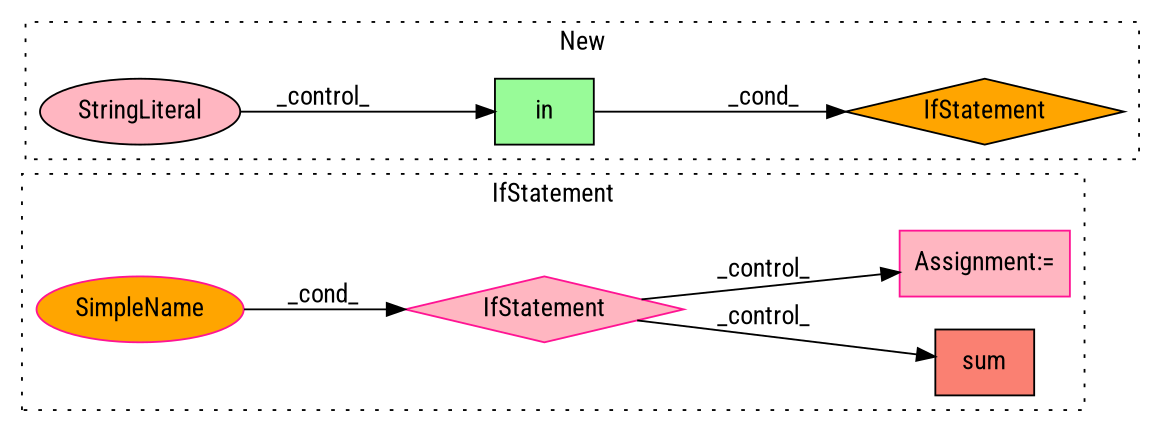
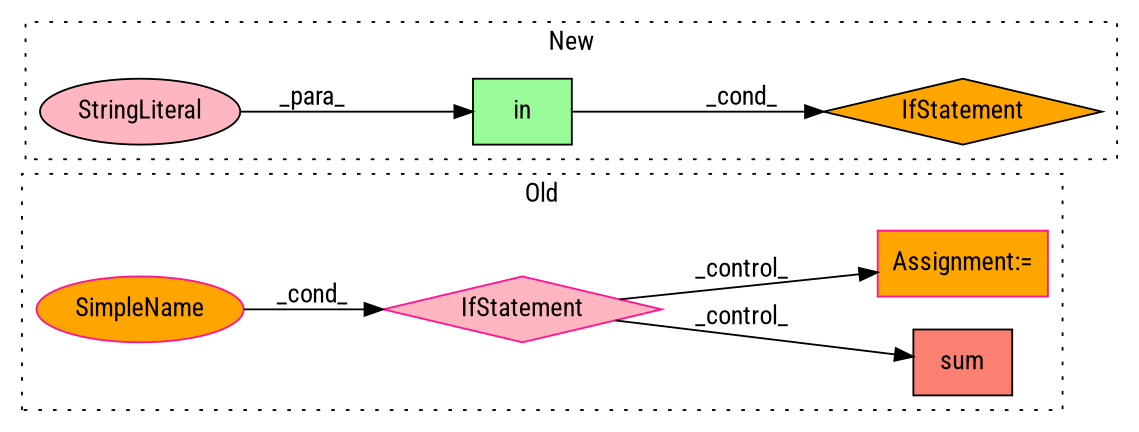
edge "StringLiteral" -> "in": label "_control_" -> "_para_"
cluster "IfStatement": label "IfStatement" -> "Old"
node "Assignment:=": fillcolor lightpink -> orange
